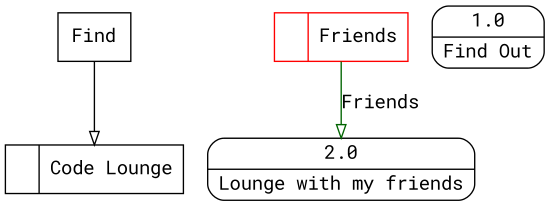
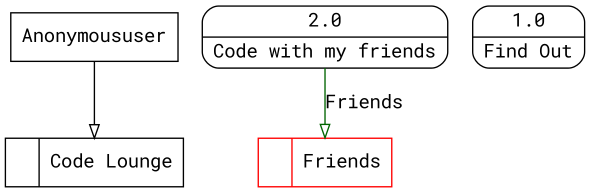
node "Find": label "Find" -> "Anonymoususer"
edge "Friends" -> "2.0": reversed
node "2.0": text "Lounge with my friends" -> "Code with my friends"
